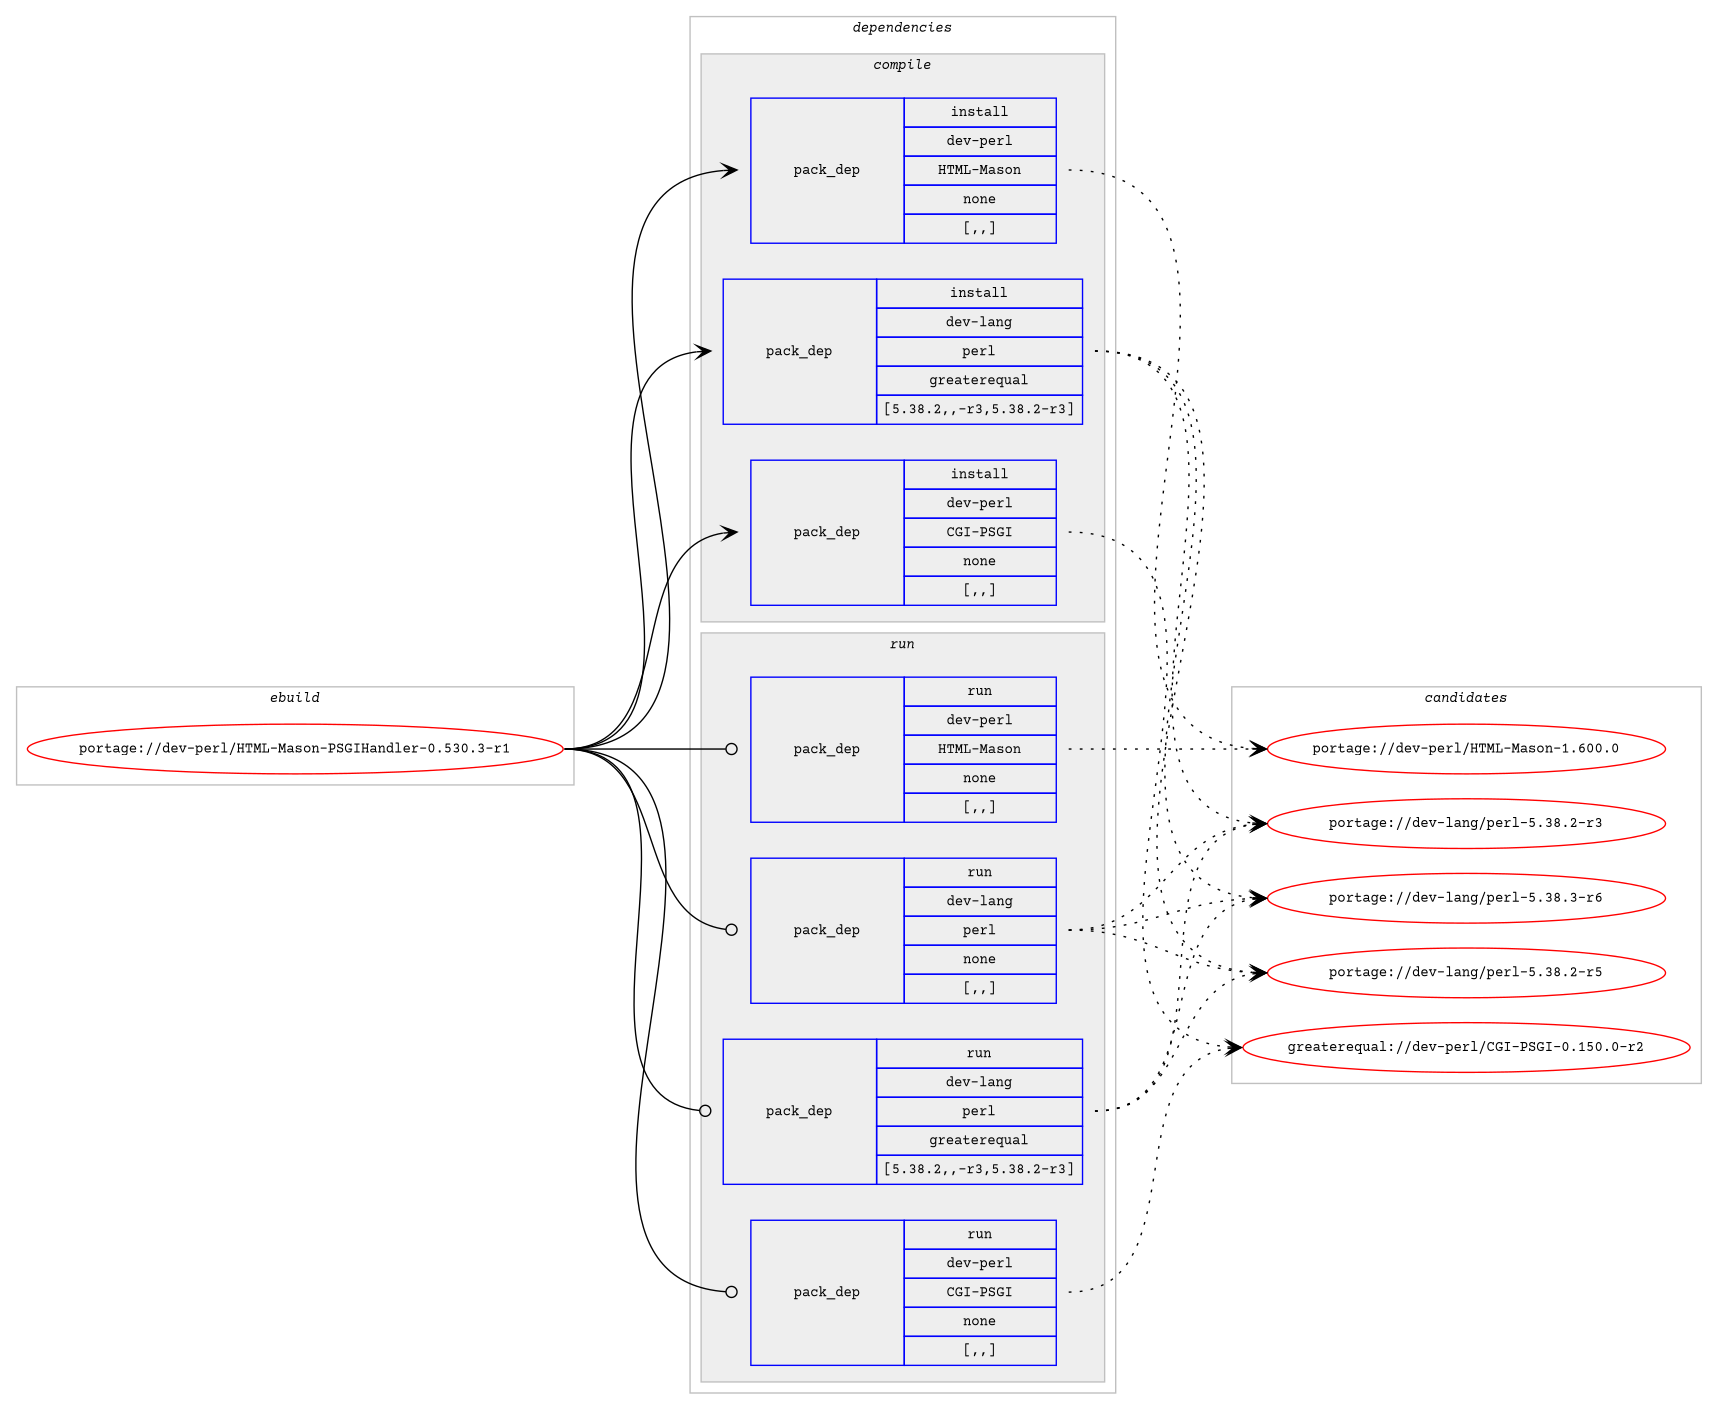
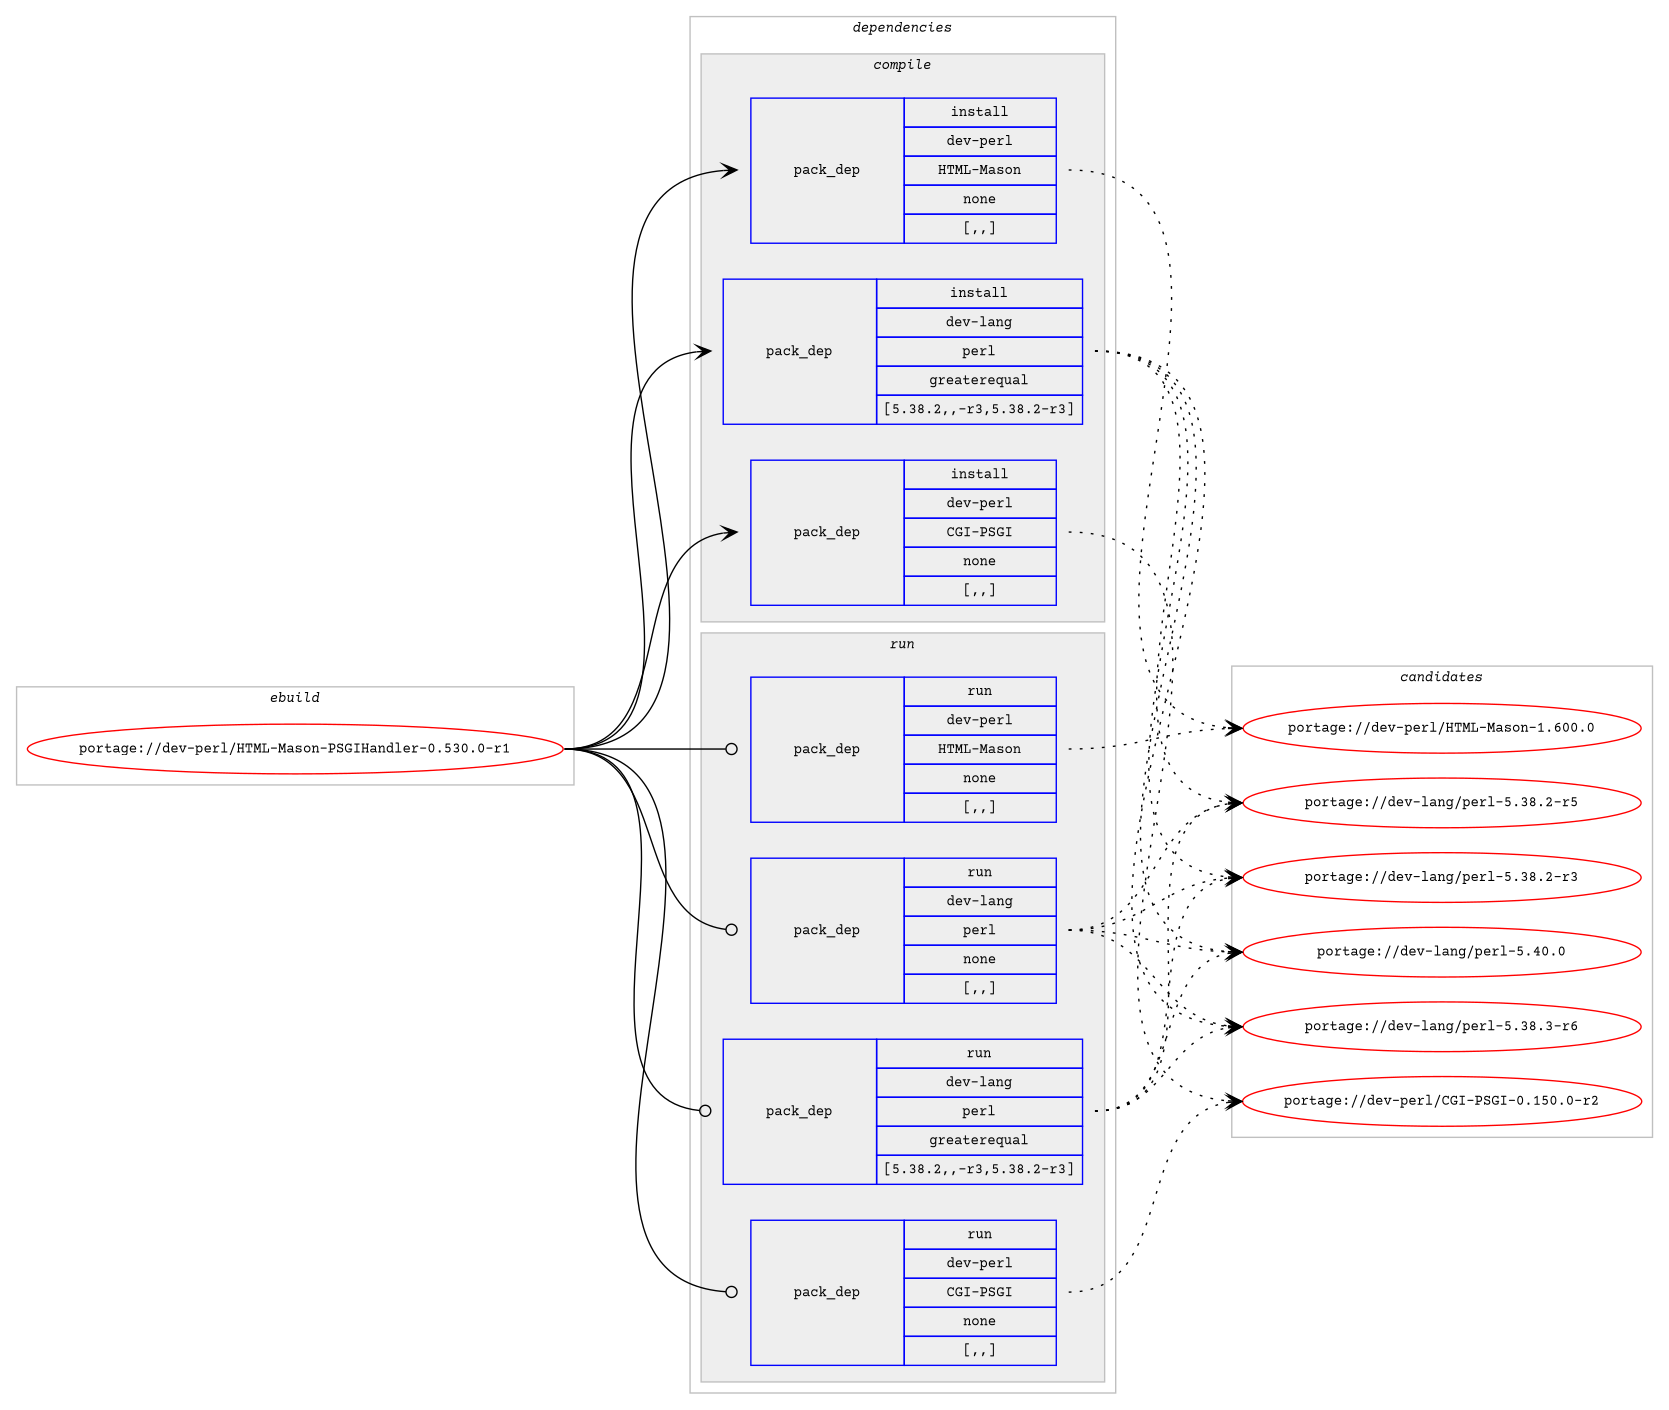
node "portage://dev-perl/HTML-Mason-PSGIHandler-0.530.3-r1": label "portage://dev-perl/HTML-Mason-PSGIHandler-0.530.3-r1" -> "portage://dev-perl/HTML-Mason-PSGIHandler-0.530.0-r1"
node "portage://dev-lang/perl-5.40.0": added
node "greaterequal://dev-perl/CGI-PSGI-0.150.0-r2": label "greaterequal://dev-perl/CGI-PSGI-0.150.0-r2" -> "portage://dev-perl/CGI-PSGI-0.150.0-r2"
